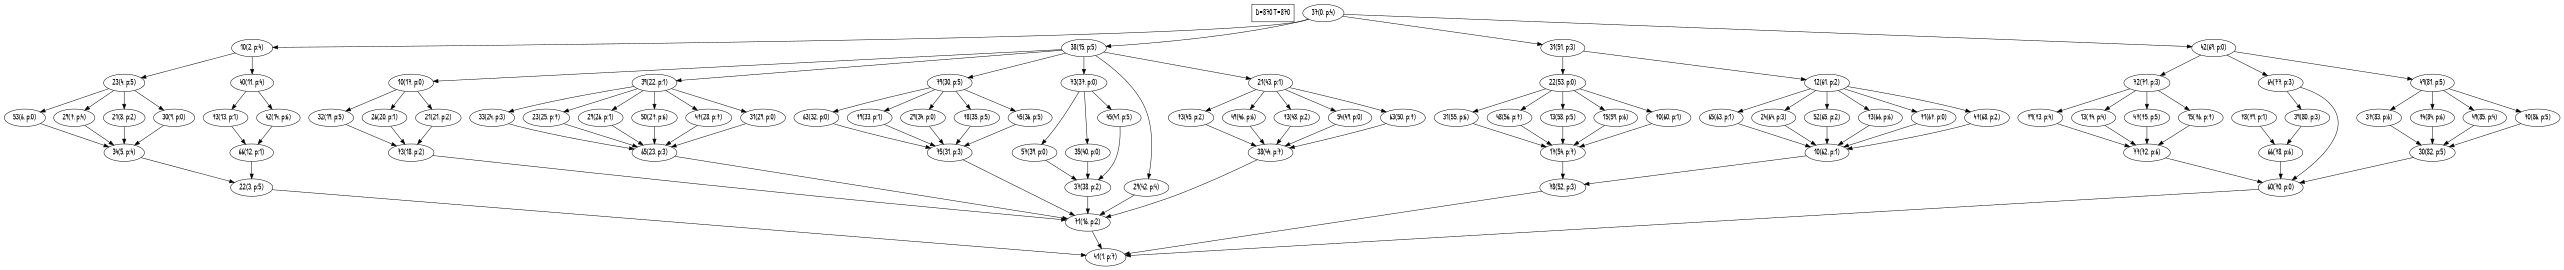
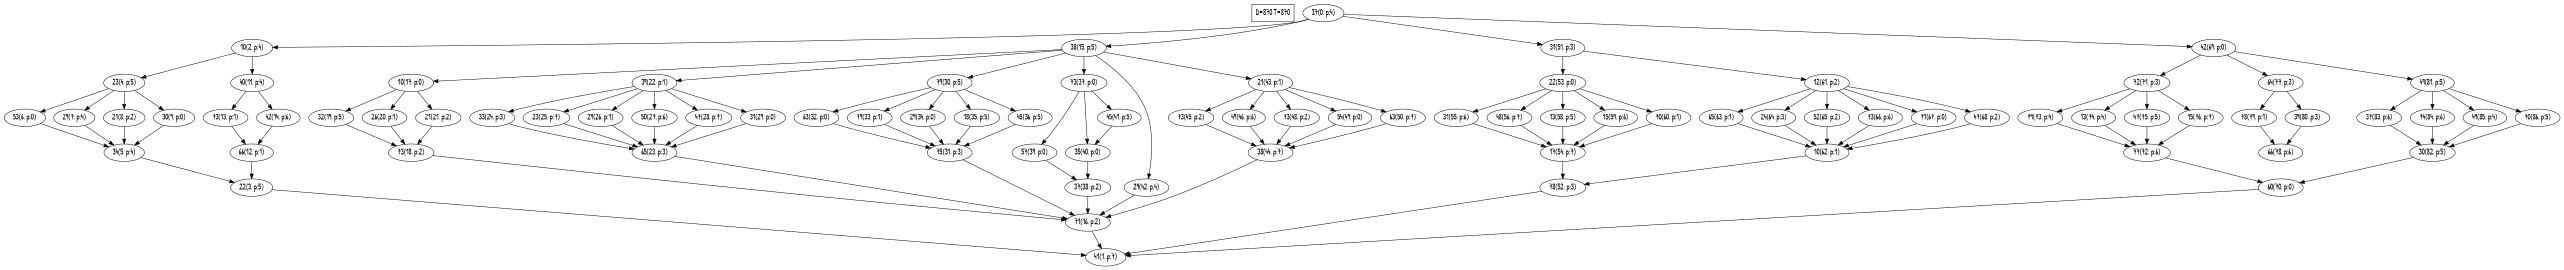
node "78(35, p:5)": label "78(35, p:5)" -> "18(35, p:5)"
edge "64(77, p:3)" -> "60(70, p:0)": now "64(77, p:3)" -> "78(79, p:1)"
edge "45(41, p:5)" -> "37(38, p:2)": now "45(41, p:5)" -> "35(40, p:0)"
edge "66(78, p:6)" -> "60(70, p:0)": removed
